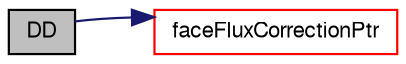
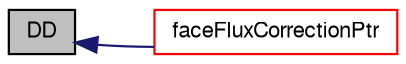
edge "DD" -> "faceFluxCorrectionPtr": reversed
